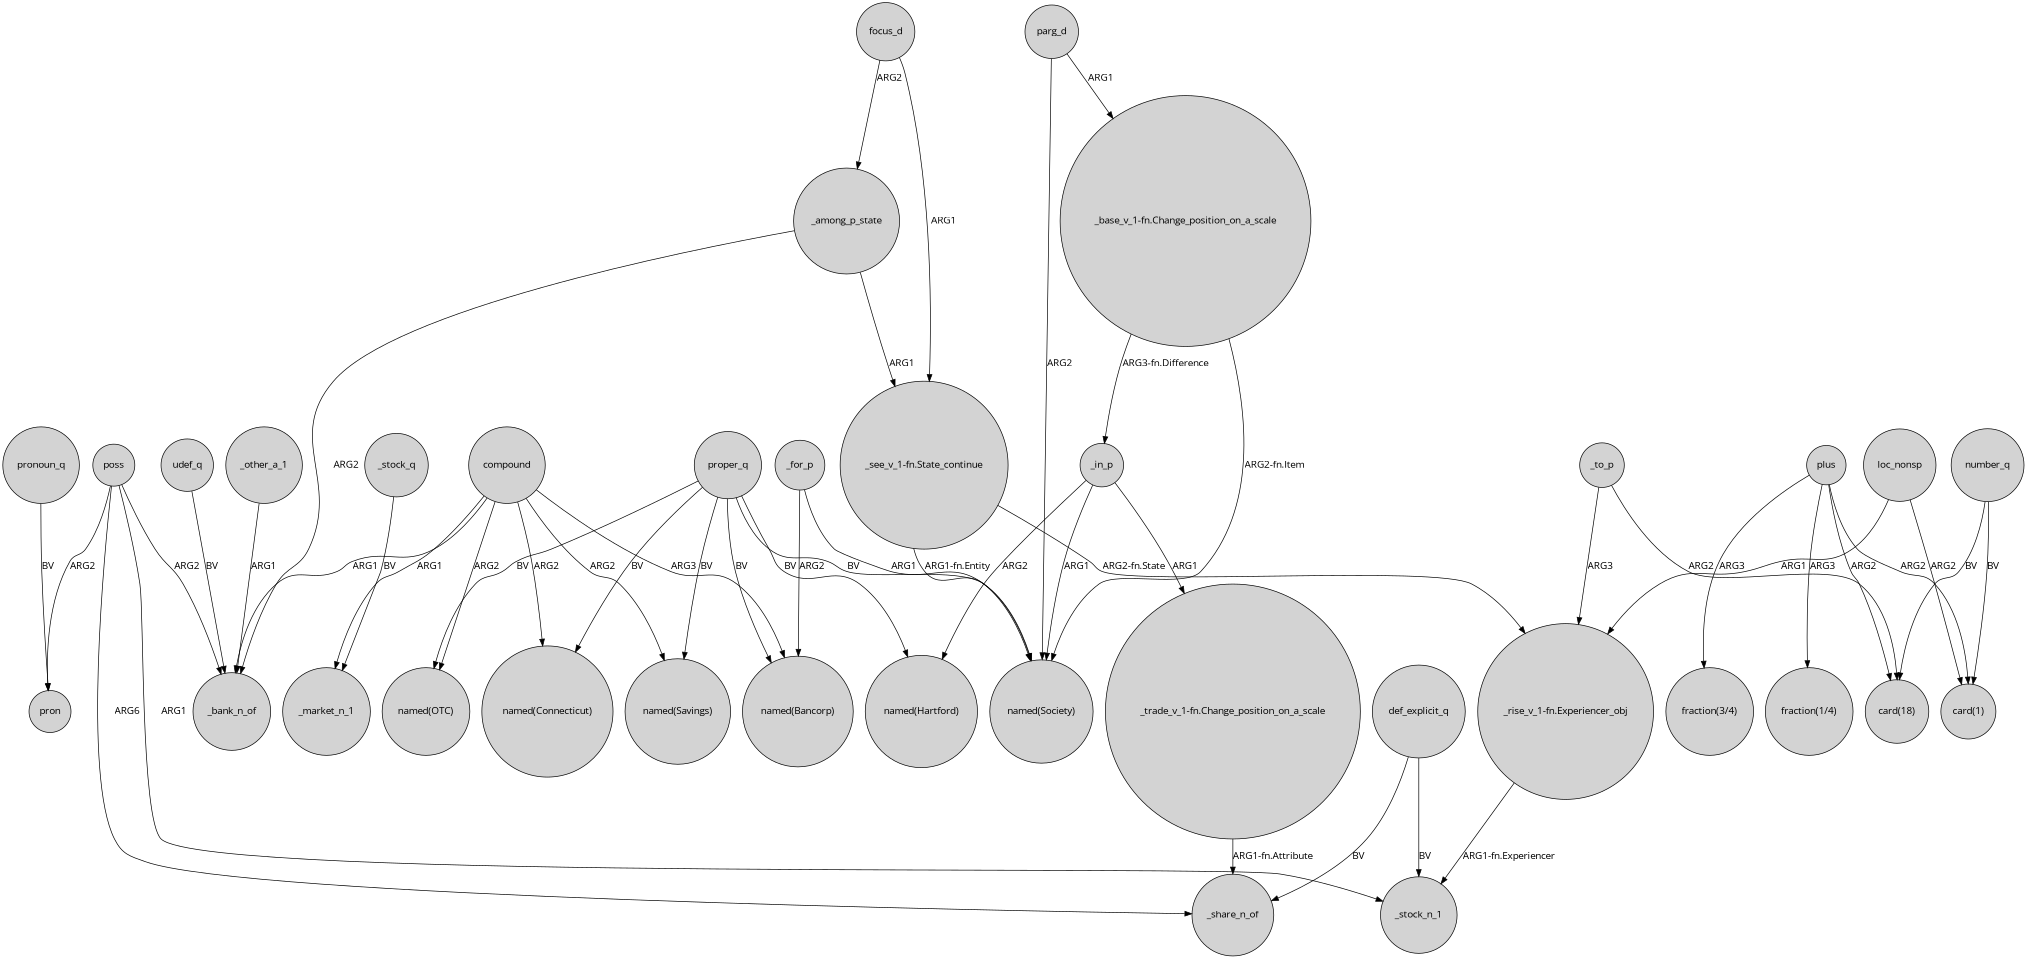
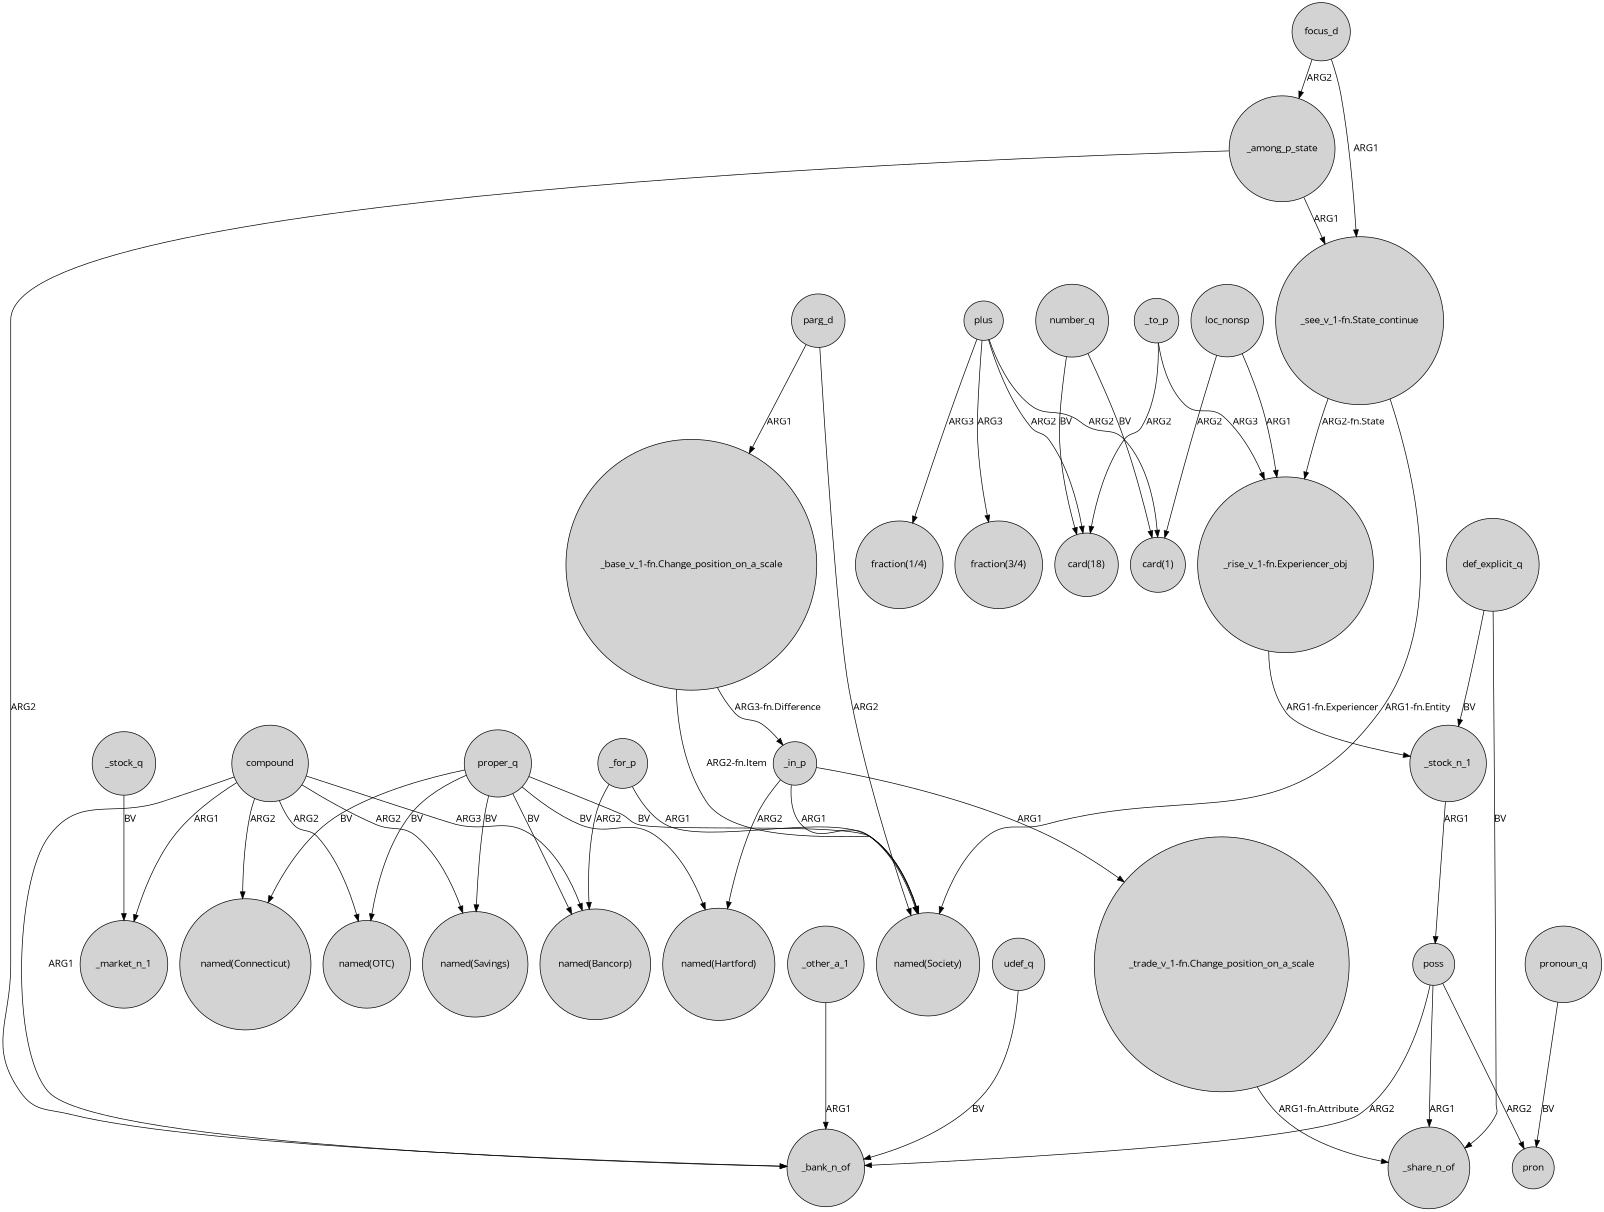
edge "poss" -> "_share_n_of": label "ARG6" -> "ARG1"
edge "poss" -> "_stock_n_1": reversed
